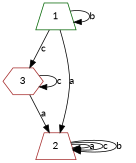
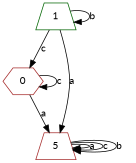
node "3": label "3" -> "0"
node "2": label "2" -> "5"
